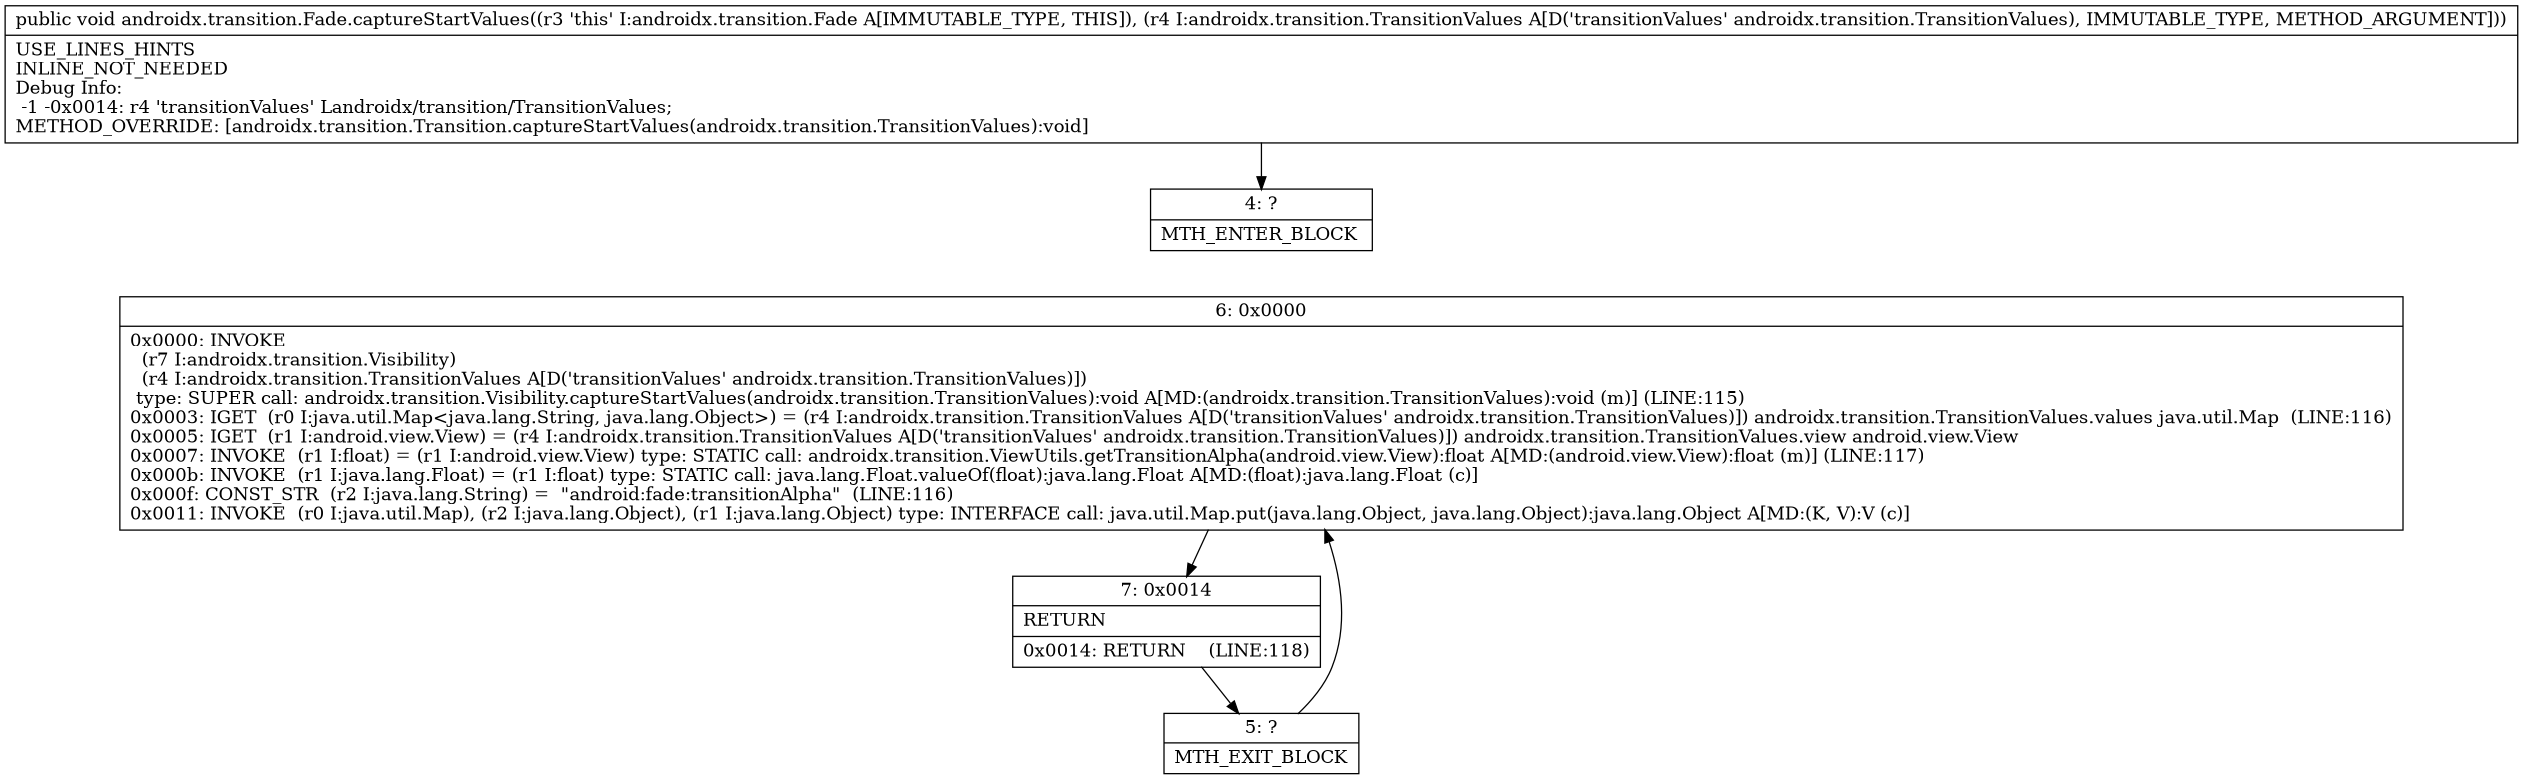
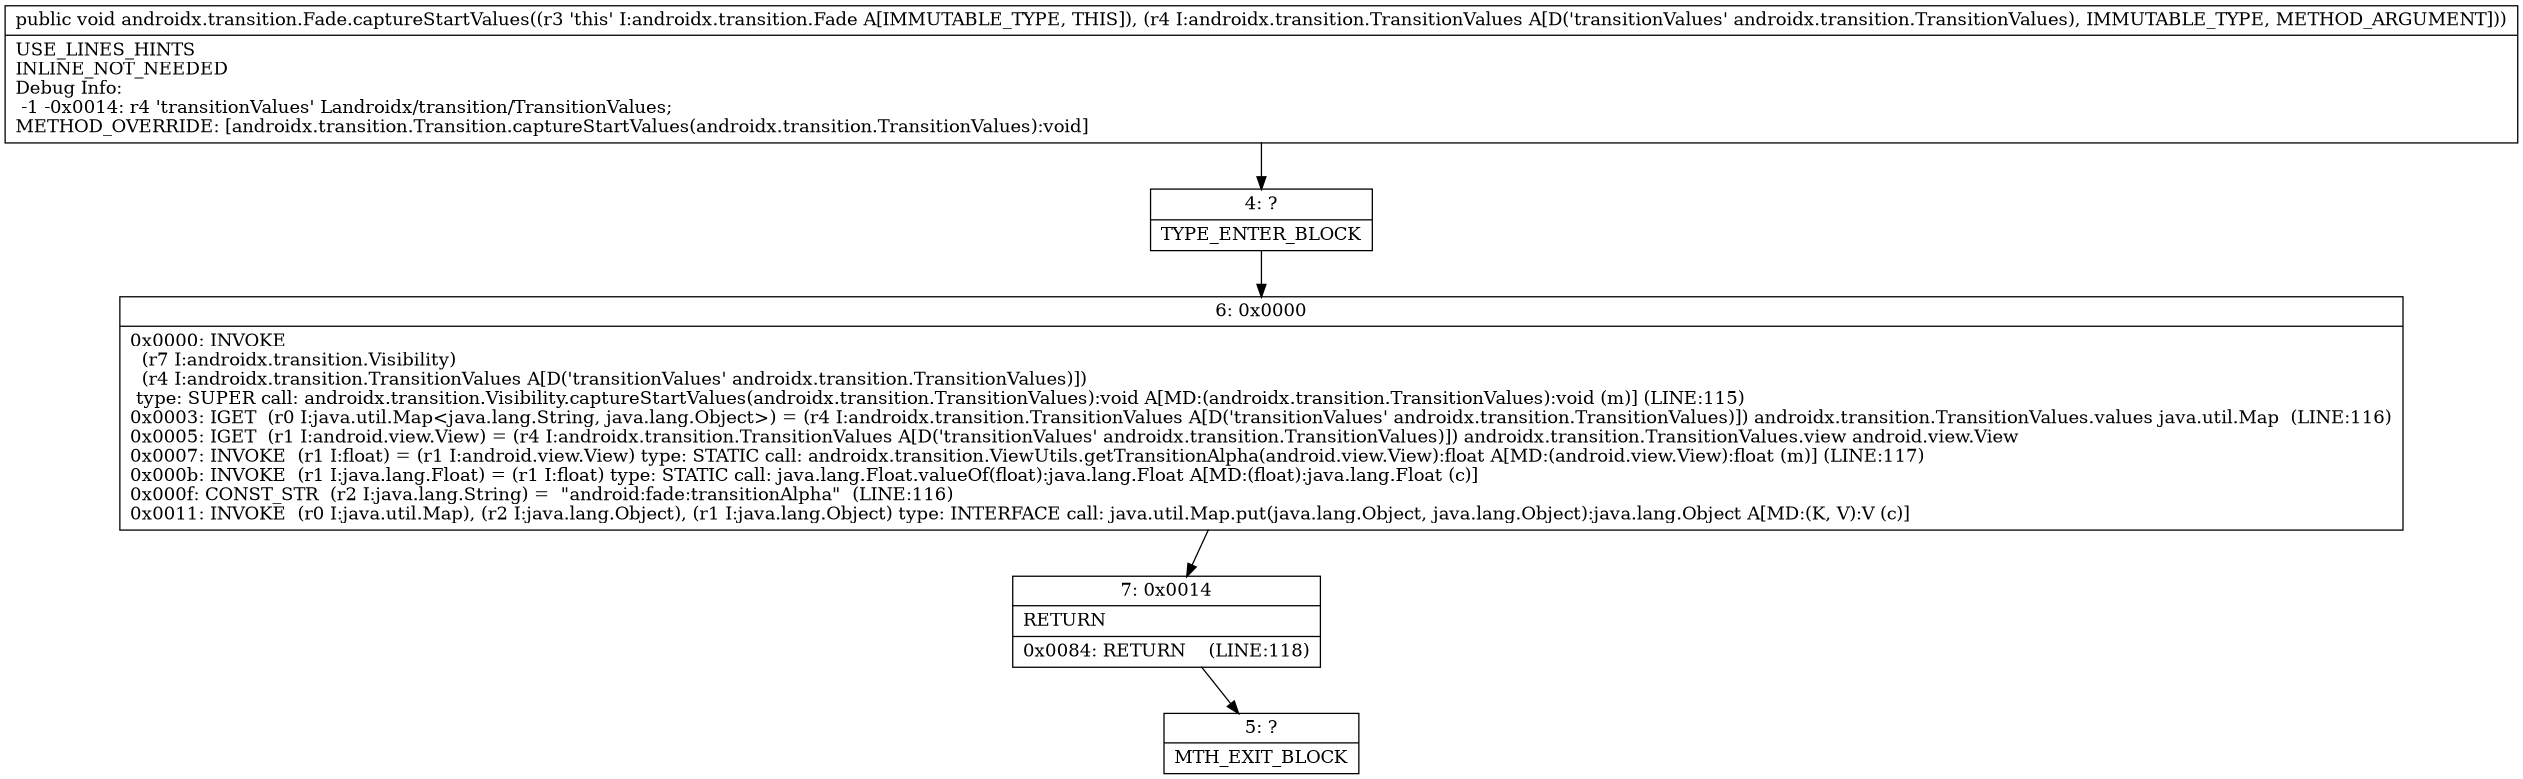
node "4: ?": text "MTH_ENTER_BLOCK" -> "TYPE_ENTER_BLOCK"
edge "5: ?" -> "6: 0x0000": now "4: ?" -> "6: 0x0000"
node "7: 0x0014": text "0x0014: RETURN    (LINE:118)" -> "0x0084: RETURN    (LINE:118)"
